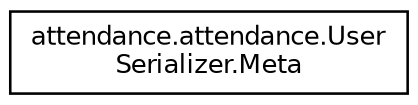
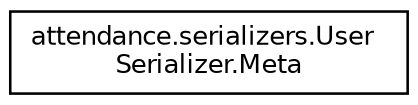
node "attendance.attendance.User Serializer.Meta": label "attendance.attendance.User Serializer.Meta" -> "attendance.serializers.User Serializer.Meta"
